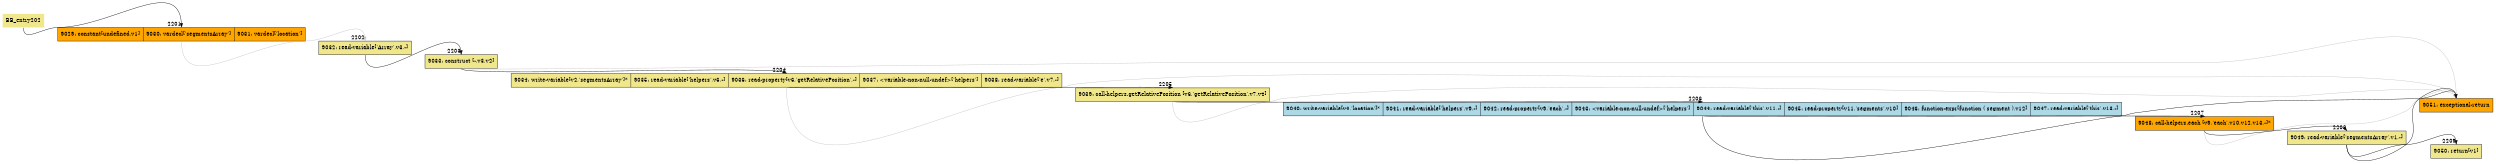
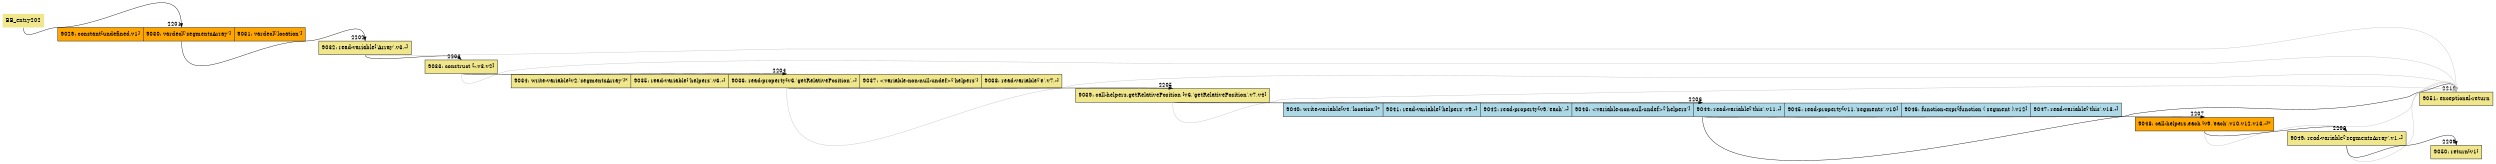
edge "9029: constant[undefined,v1]" -> "9032: read-variable['Array',v3,-]": color gray -> black
edge "9032: read-variable['Array',v3,-]" -> "9051: exceptional-return": added
node "9051: exceptional-return": fillcolor orange -> khaki
edge "9049: read-variable['segmentsArray',v1,-]" -> "9051: exceptional-return": color black -> gray
